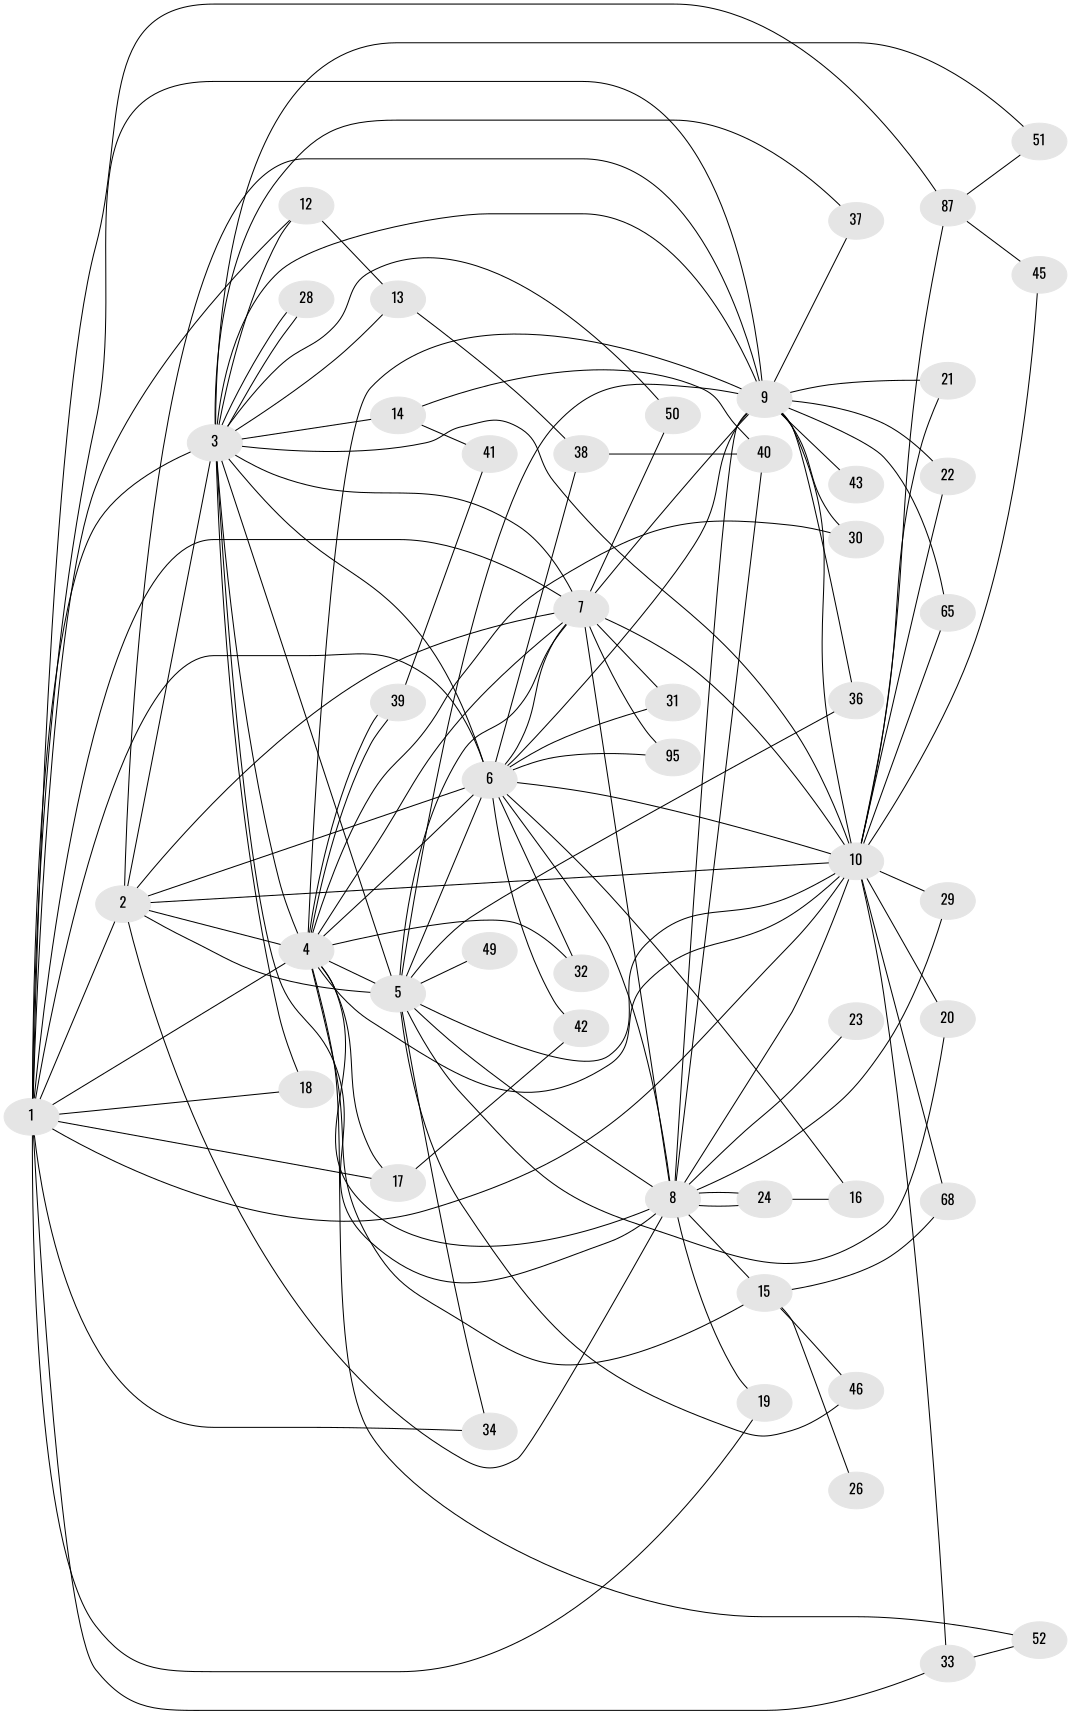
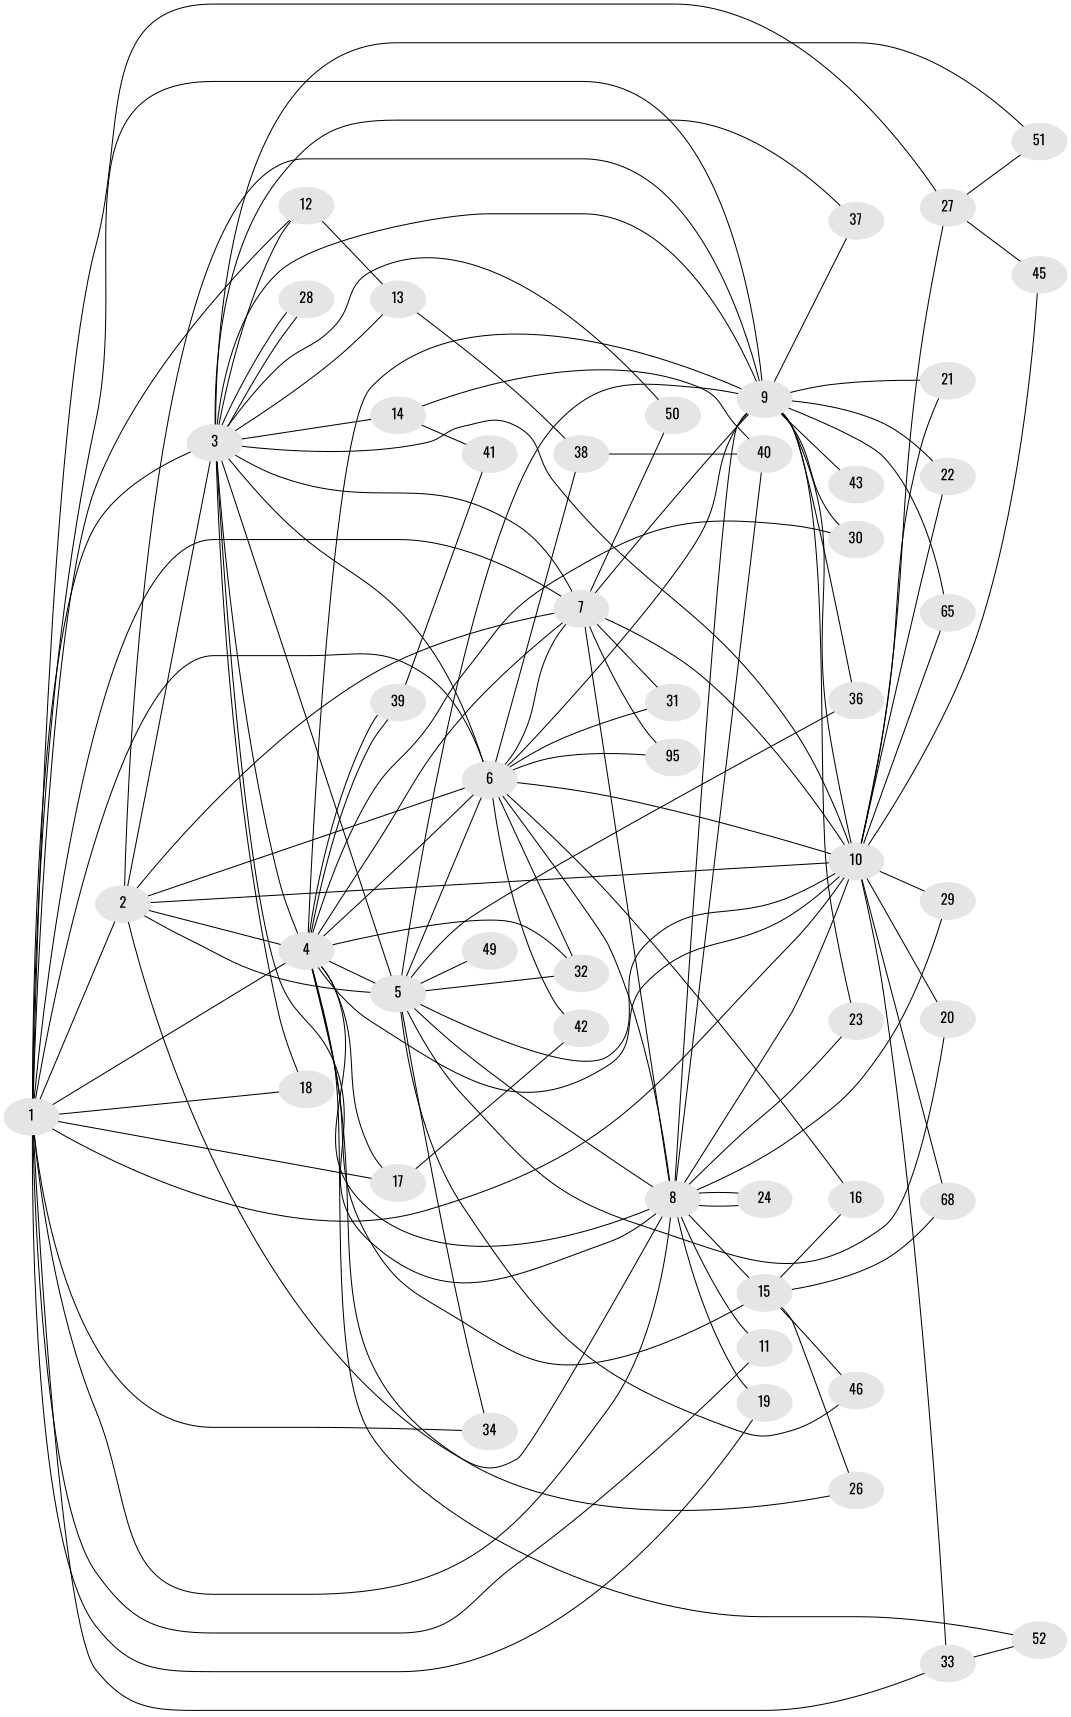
node "87": label "87" -> "27"
edge "9" -- "23": added
edge "7" -- "5": now "32" -- "5"
edge "24" -- "16": now "15" -- "16"
node "11": added
edge "4" -- "26": added
edge "1" -- "8": added
